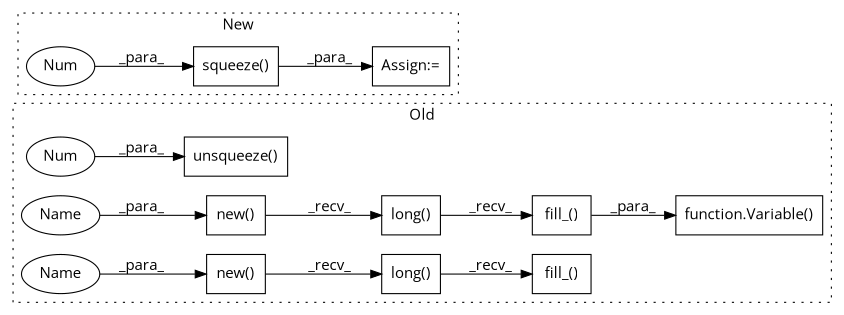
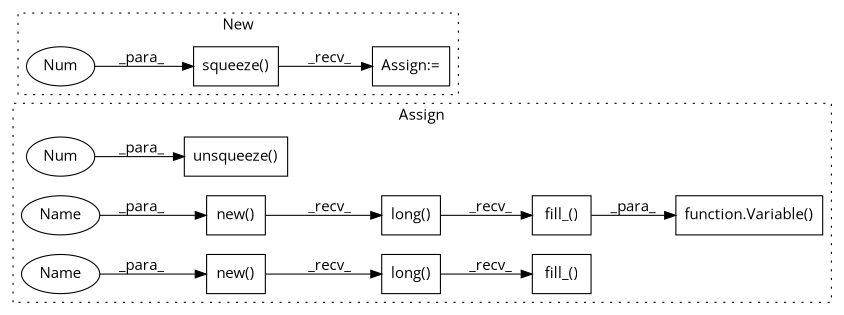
edge "squeeze()" -> "Assign:=": label "_para_" -> "_recv_"
cluster "Old": label "Old" -> "Assign"
